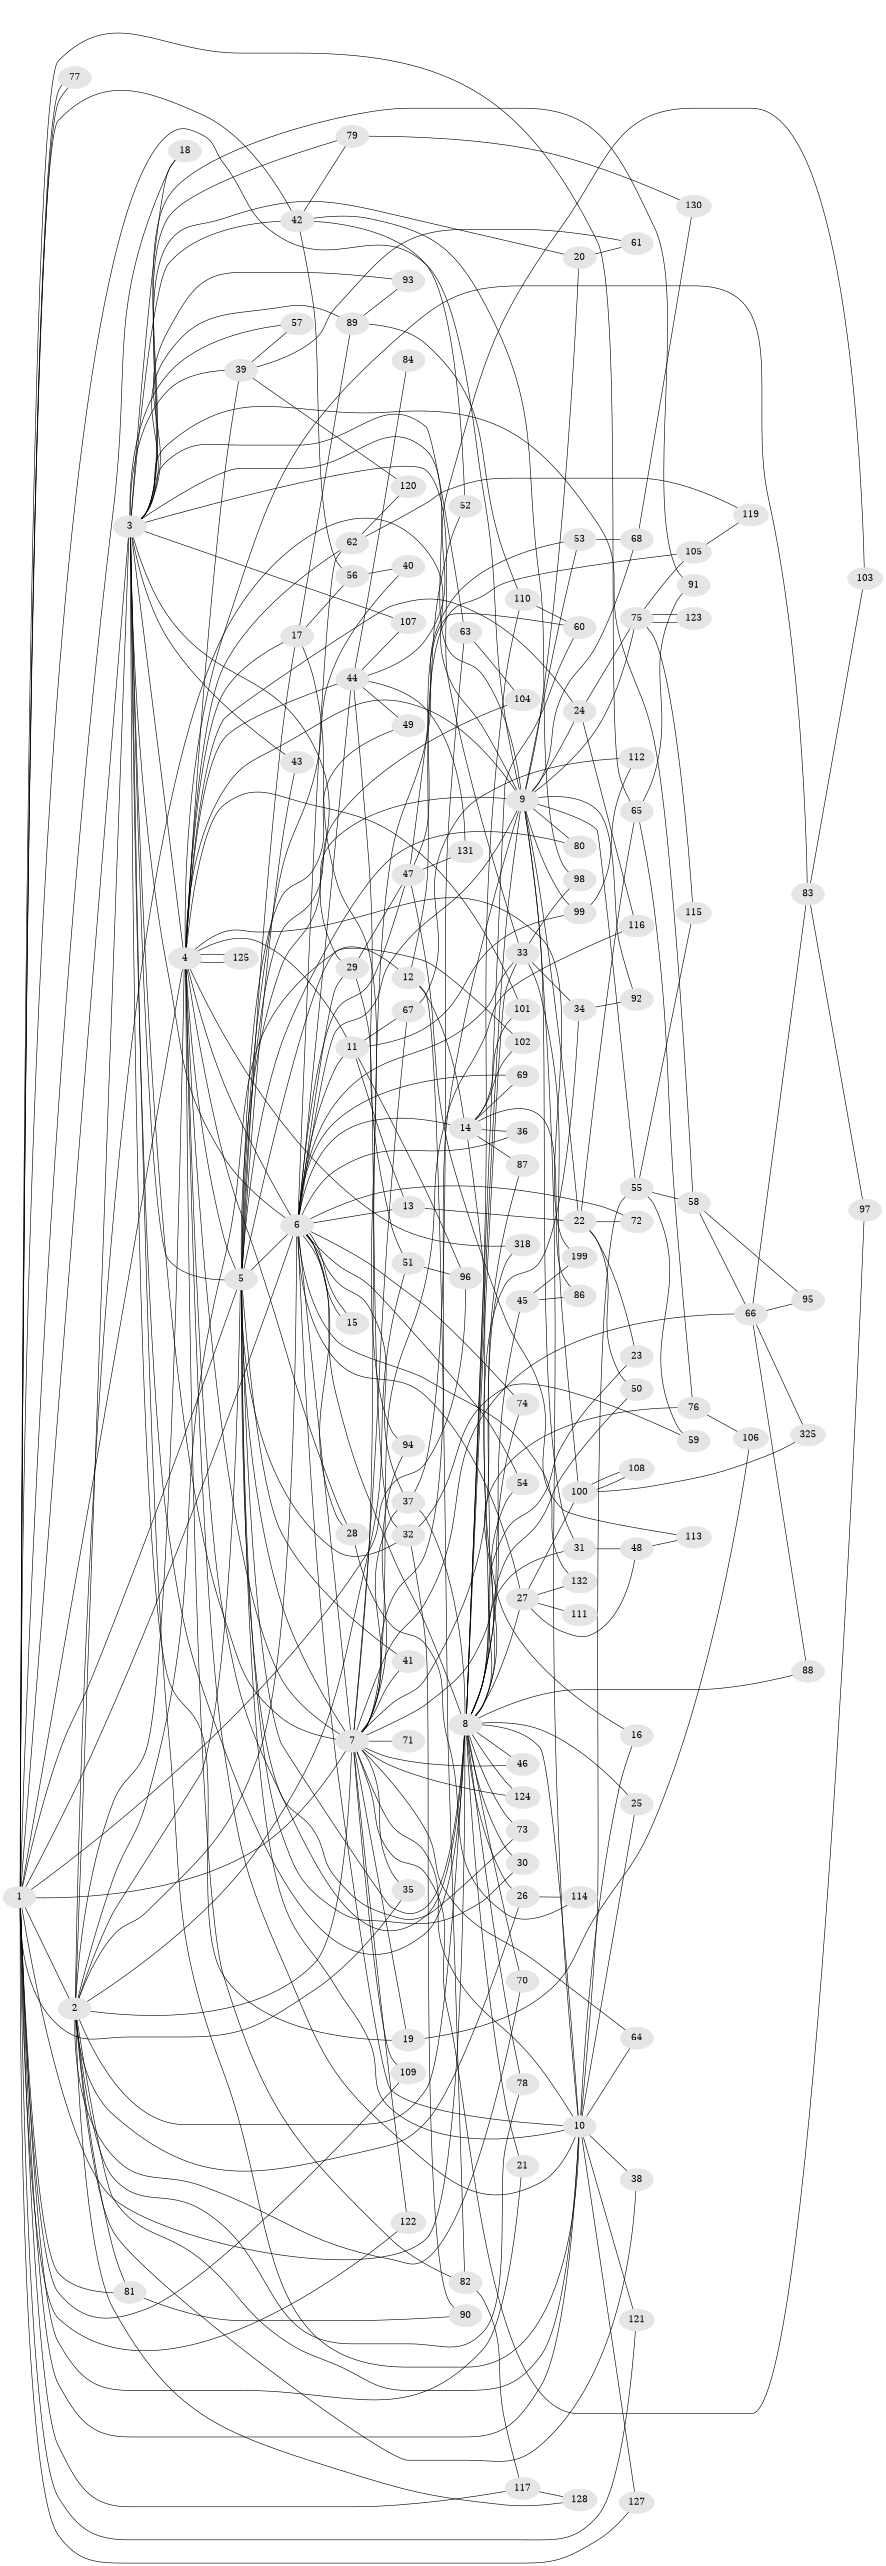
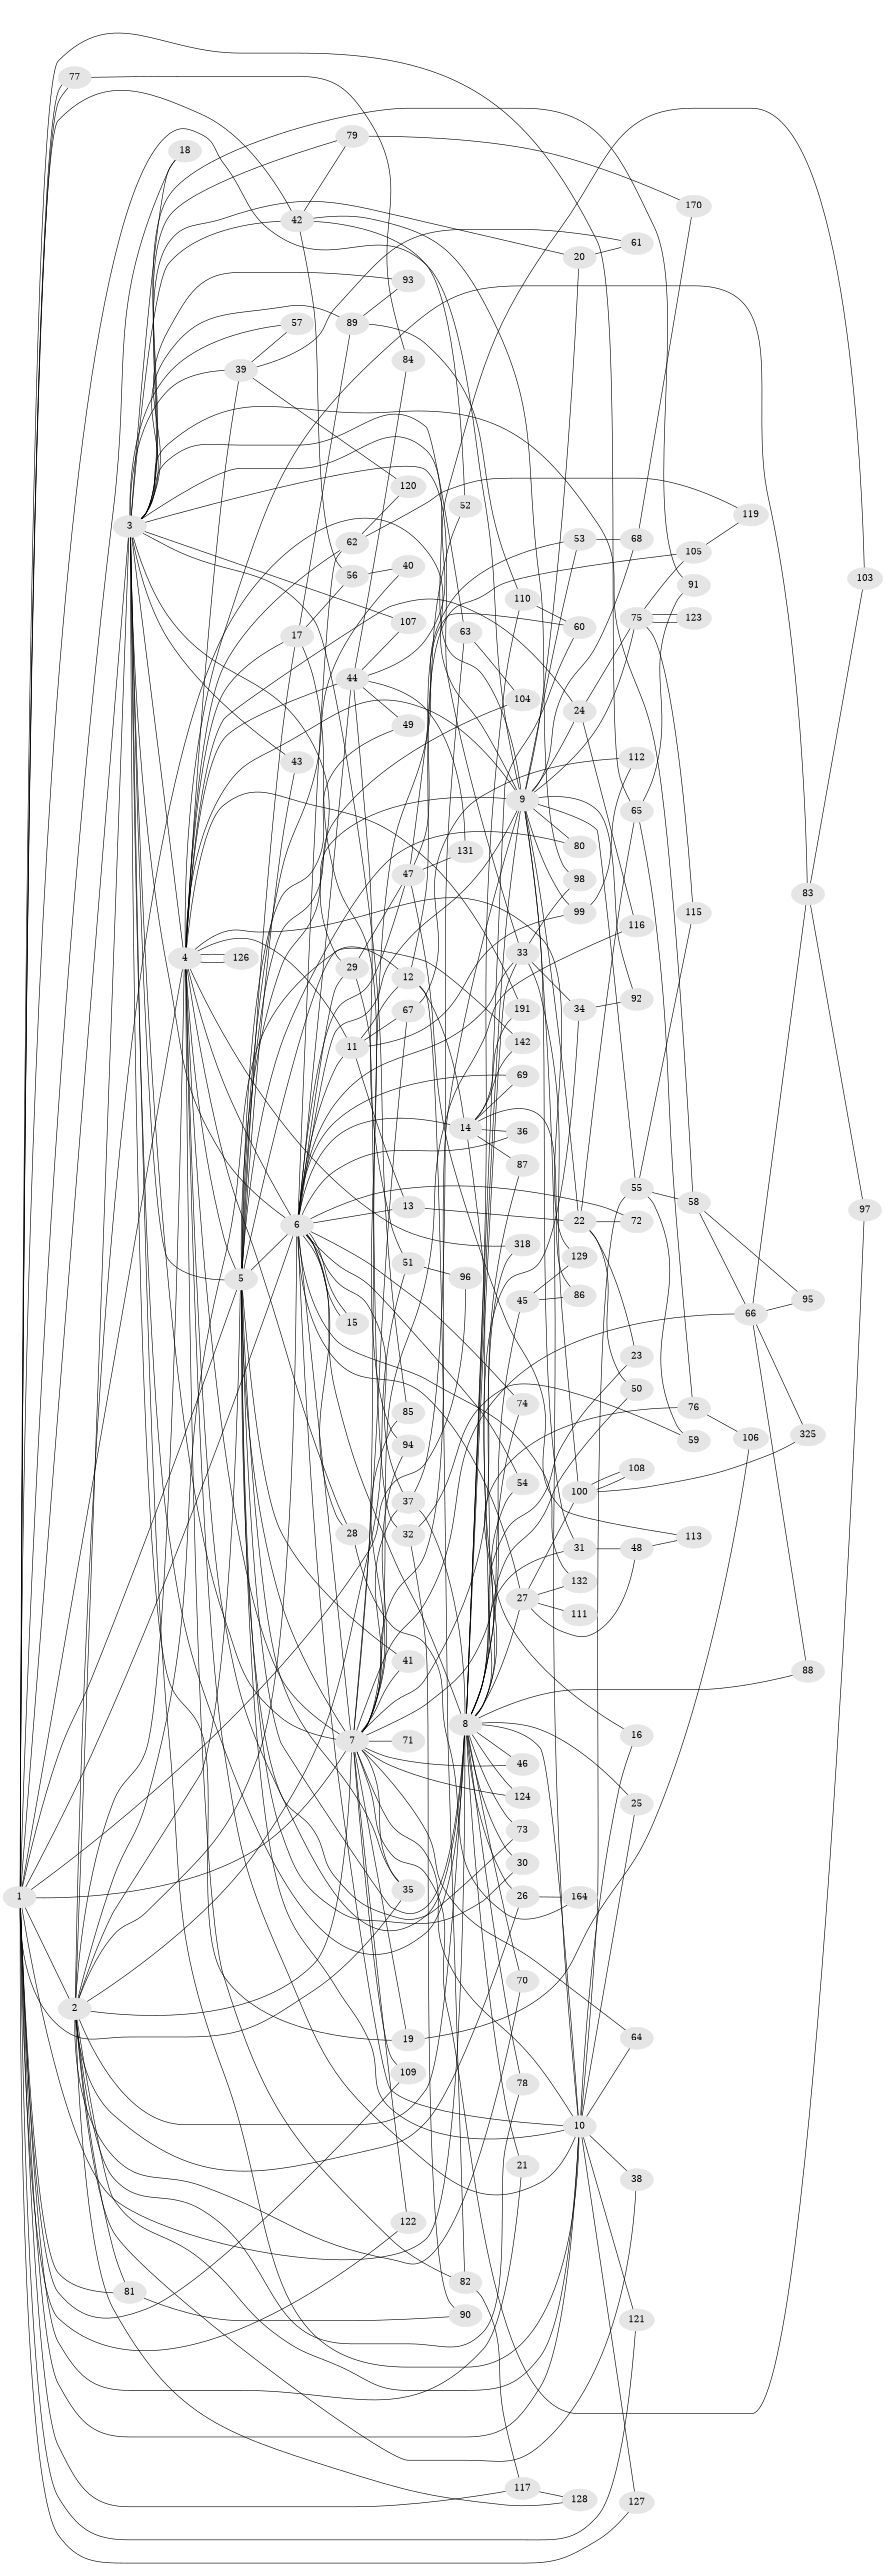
edge "77" -- "84": added
node "130": label "130" -> "170"
node "125": label "125" -> "126"
node "101": label "101" -> "191"
node "102": label "102" -> "142"
edge "11" -- "96": now "11" -- "12"
node "199": label "199" -> "129"
node "85": added
edge "5" -- "32": now "5" -- "35"
node "114": label "114" -> "164"
